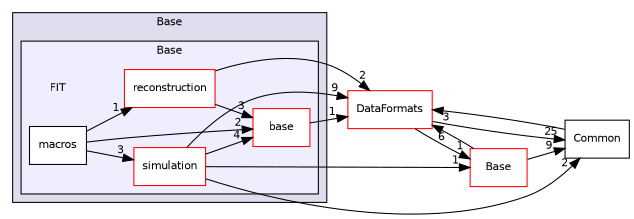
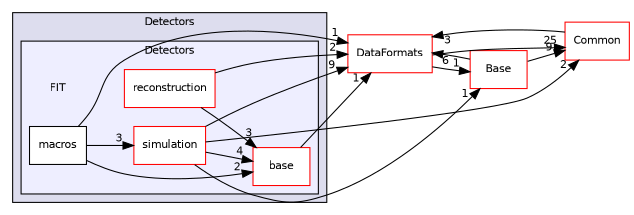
cluster "Base": label "Base" -> "Detectors"
edge "macros" -> "reconstruction": now "macros" -> "DataFormats"
node "Common": color black -> red
